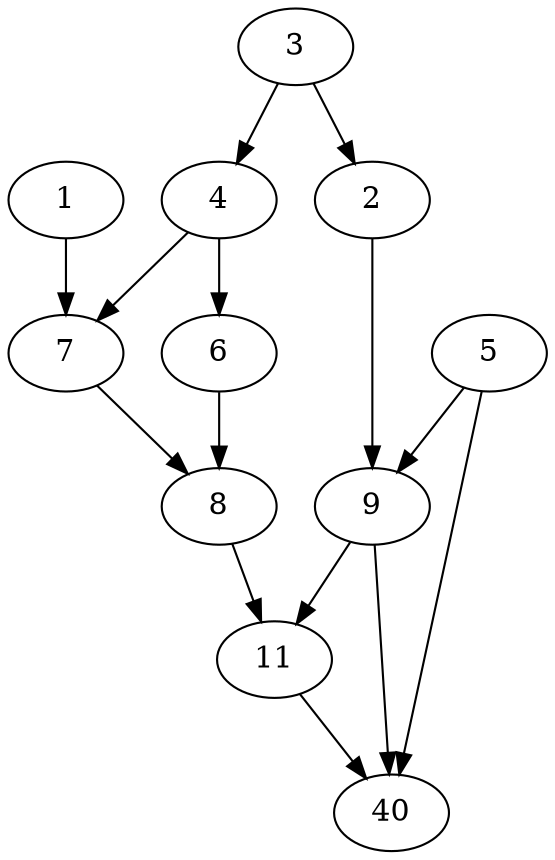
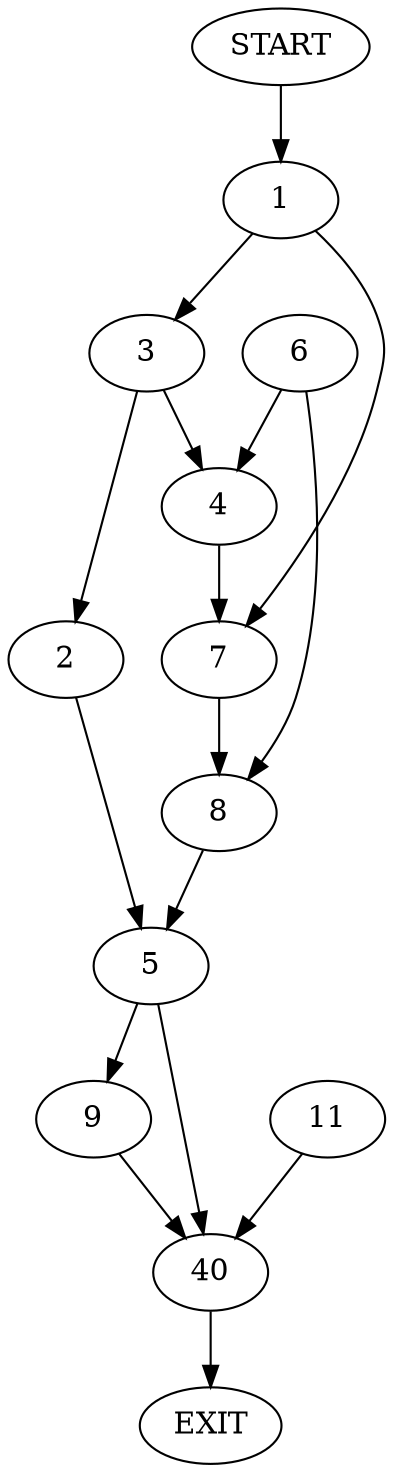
node "START": added
edge "4" -> "6": reversed
edge "1" -> "3": added
edge "2" -> "9": now "2" -> "5"
edge "8" -> "11": now "8" -> "5"
edge "9" -> "11": removed
node "EXIT": added
